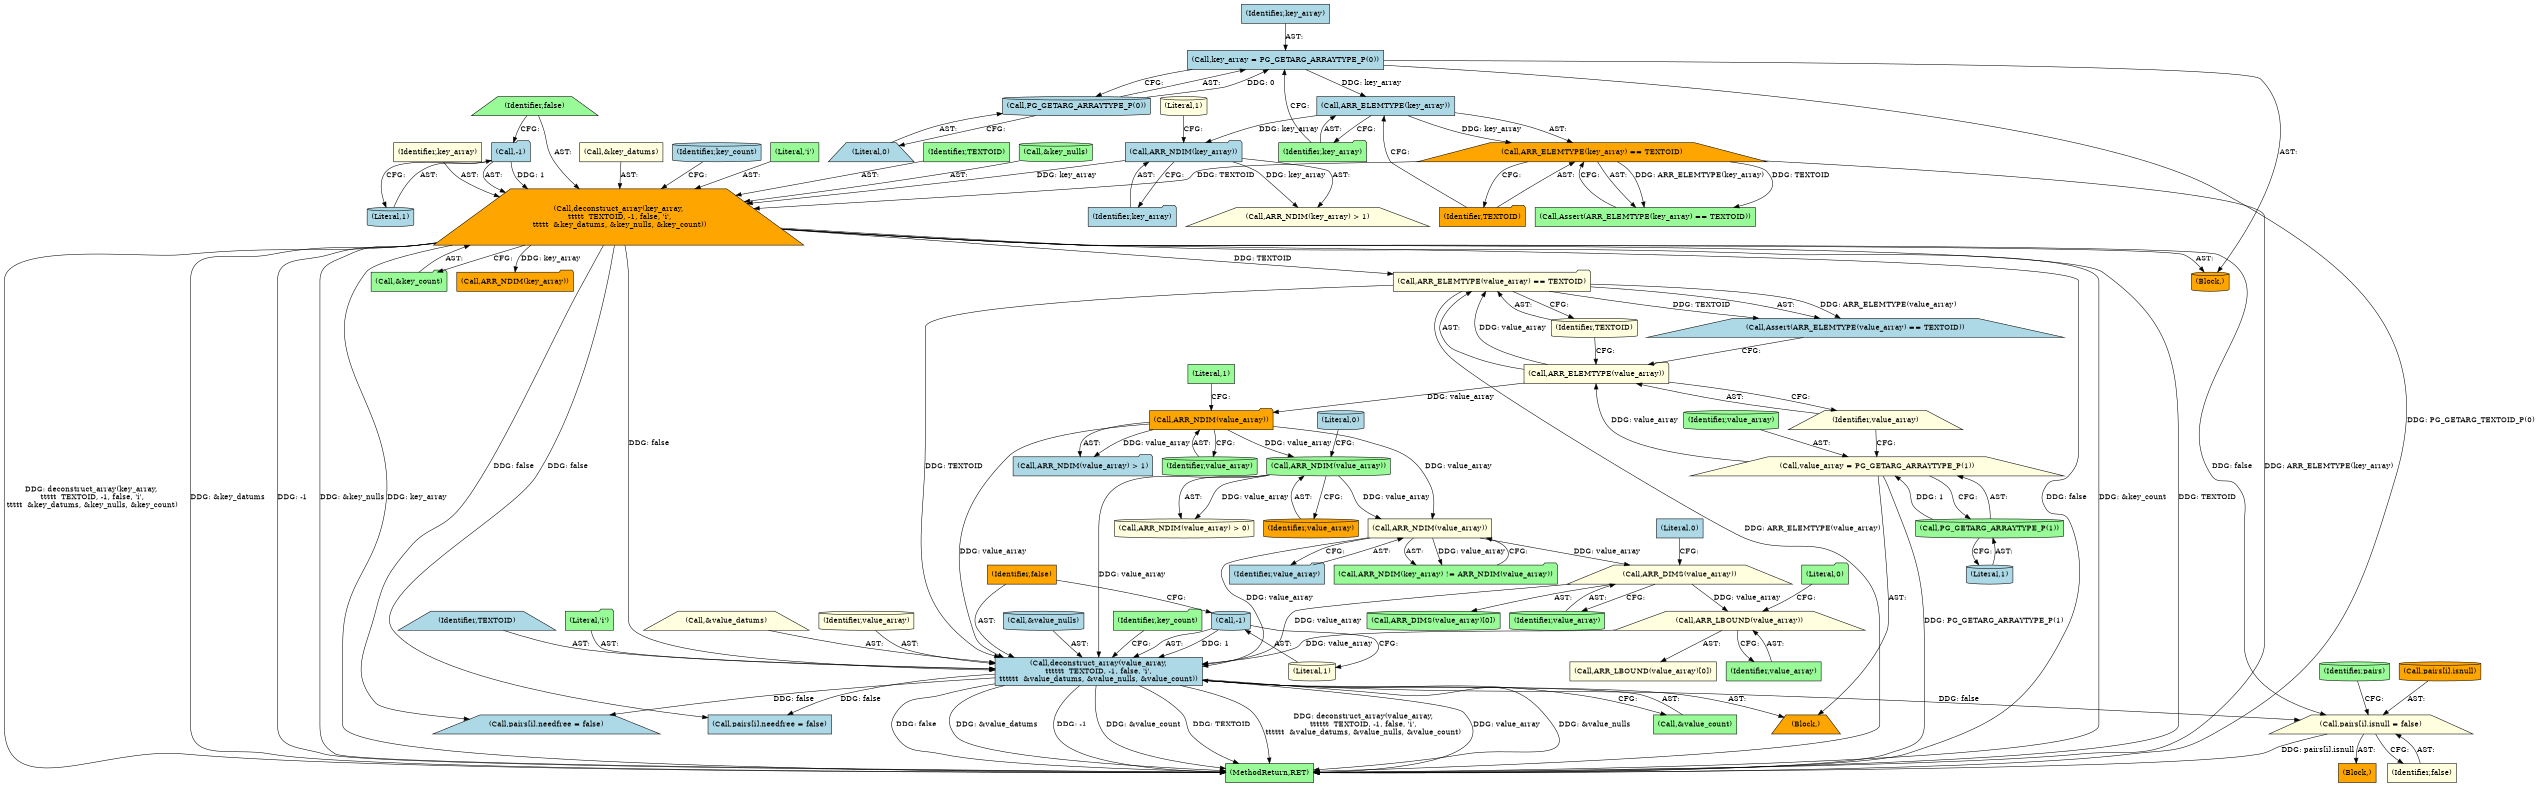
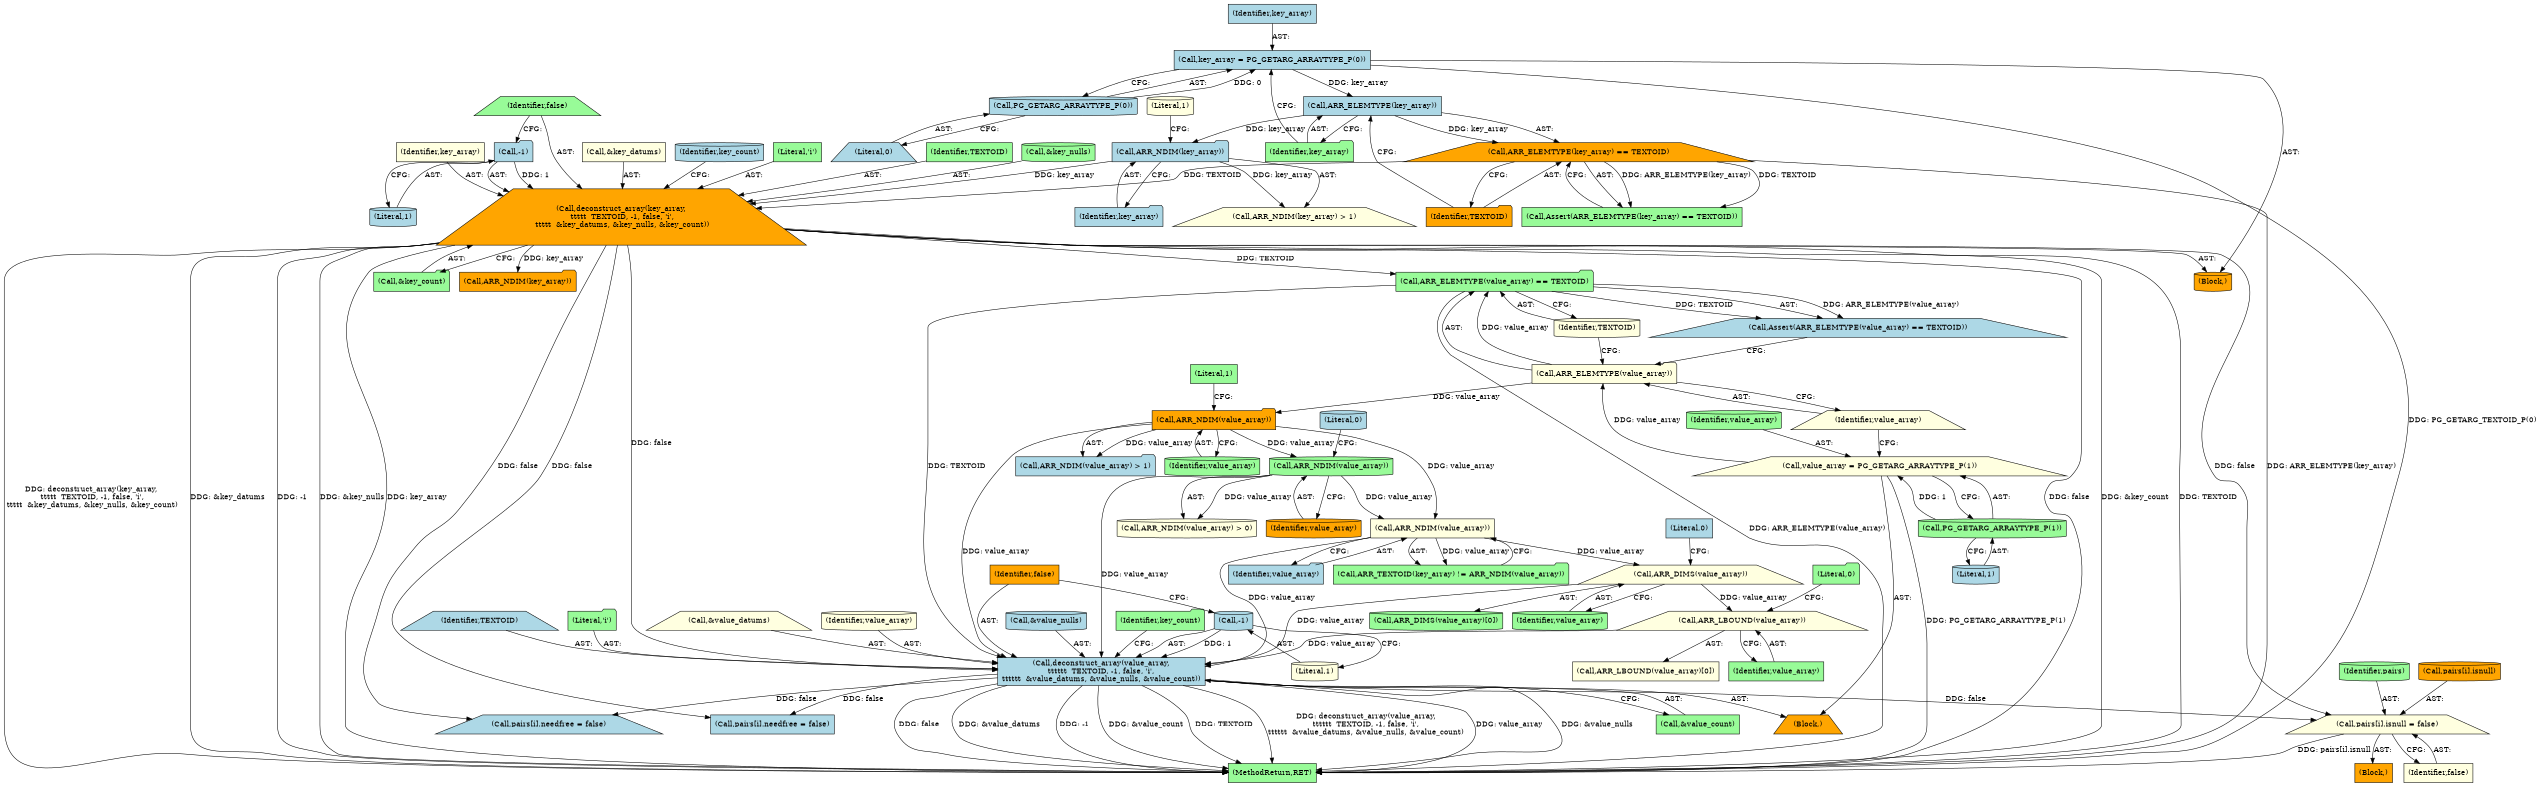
node "(Call,ARR_ELEMTYPE(value_array) == TEXTOID)": fillcolor lightyellow -> palegreen
node "(Call,ARR_NDIM(key_array) != ARR_NDIM(value_array))": label "(Call,ARR_NDIM(key_array) != ARR_NDIM(value_array))" -> "(Call,ARR_TEXTOID(key_array) != ARR_NDIM(value_array))"
edge "(Identifier,pairs)" -> "(Call,pairs[i].isnull = false)": label "CFG: " -> "AST: "
